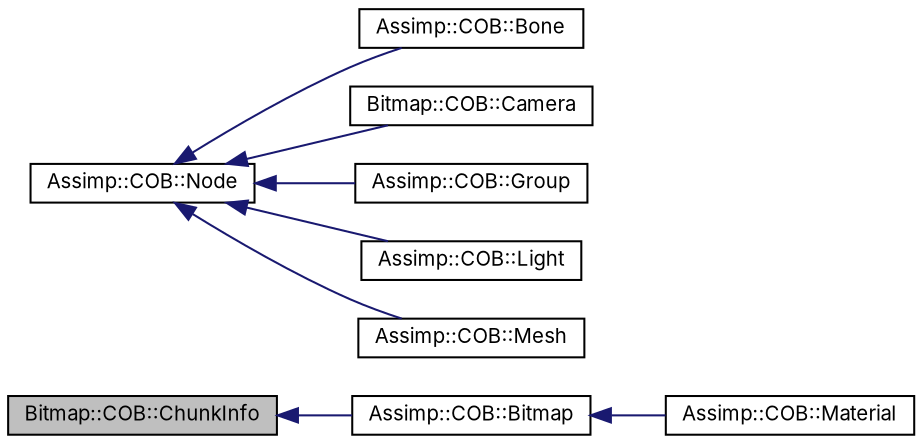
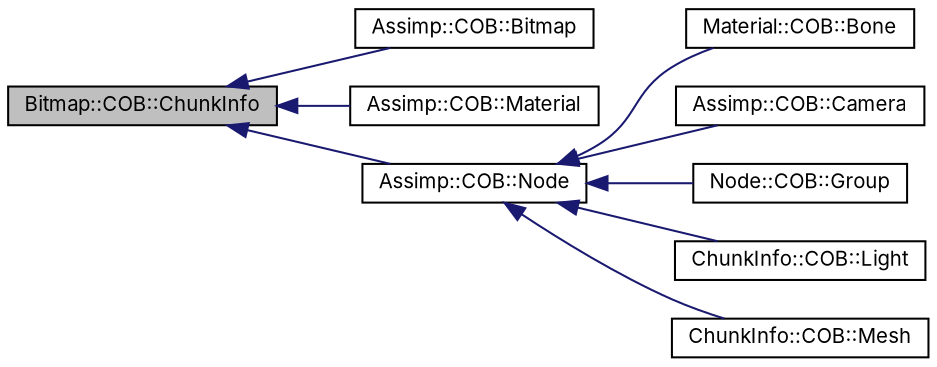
node "Assimp::COB::Bone": label "Assimp::COB::Bone" -> "Material::COB::Bone"
node "Bitmap::COB::Camera": label "Bitmap::COB::Camera" -> "Assimp::COB::Camera"
edge "Assimp::COB::Node" -> "Bitmap::COB::ChunkInfo": added
node "Assimp::COB::Group": label "Assimp::COB::Group" -> "Node::COB::Group"
node "Assimp::COB::Light": label "Assimp::COB::Light" -> "ChunkInfo::COB::Light"
node "Assimp::COB::Mesh": label "Assimp::COB::Mesh" -> "ChunkInfo::COB::Mesh"
edge "Assimp::COB::Material" -> "Assimp::COB::Bitmap": now "Assimp::COB::Material" -> "Bitmap::COB::ChunkInfo"
